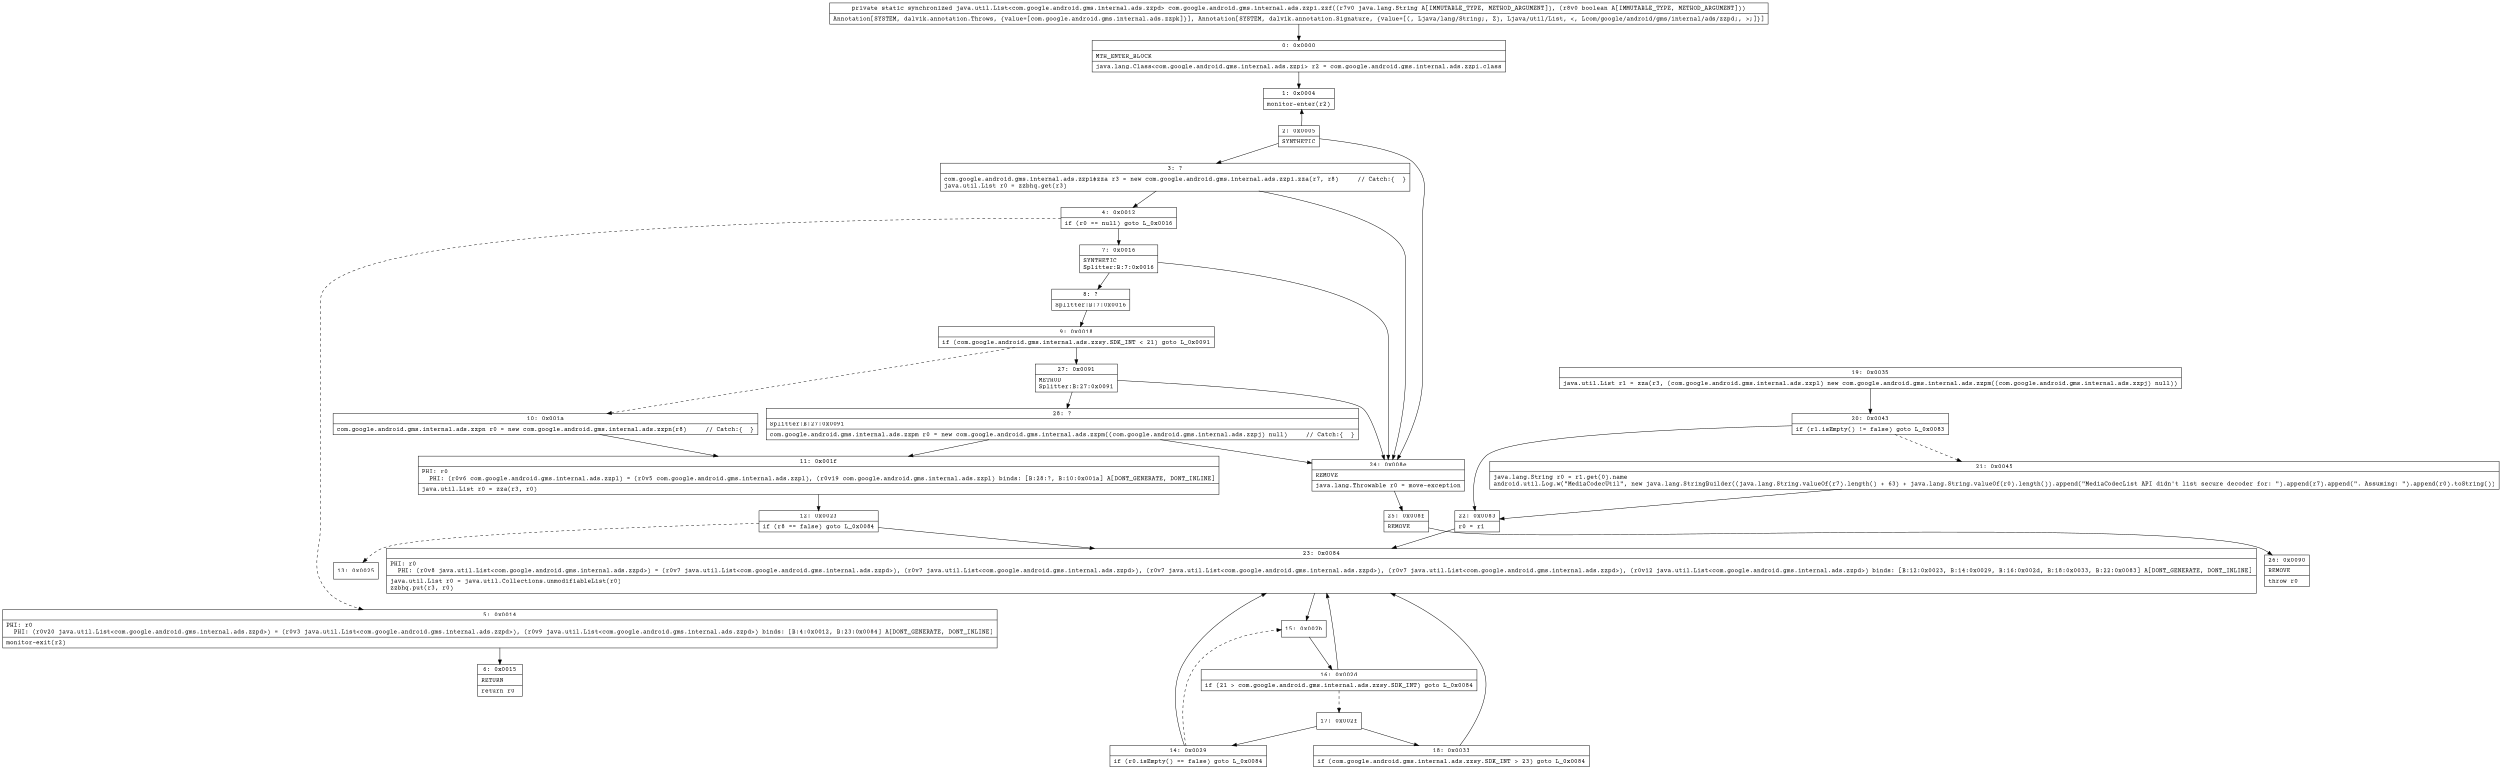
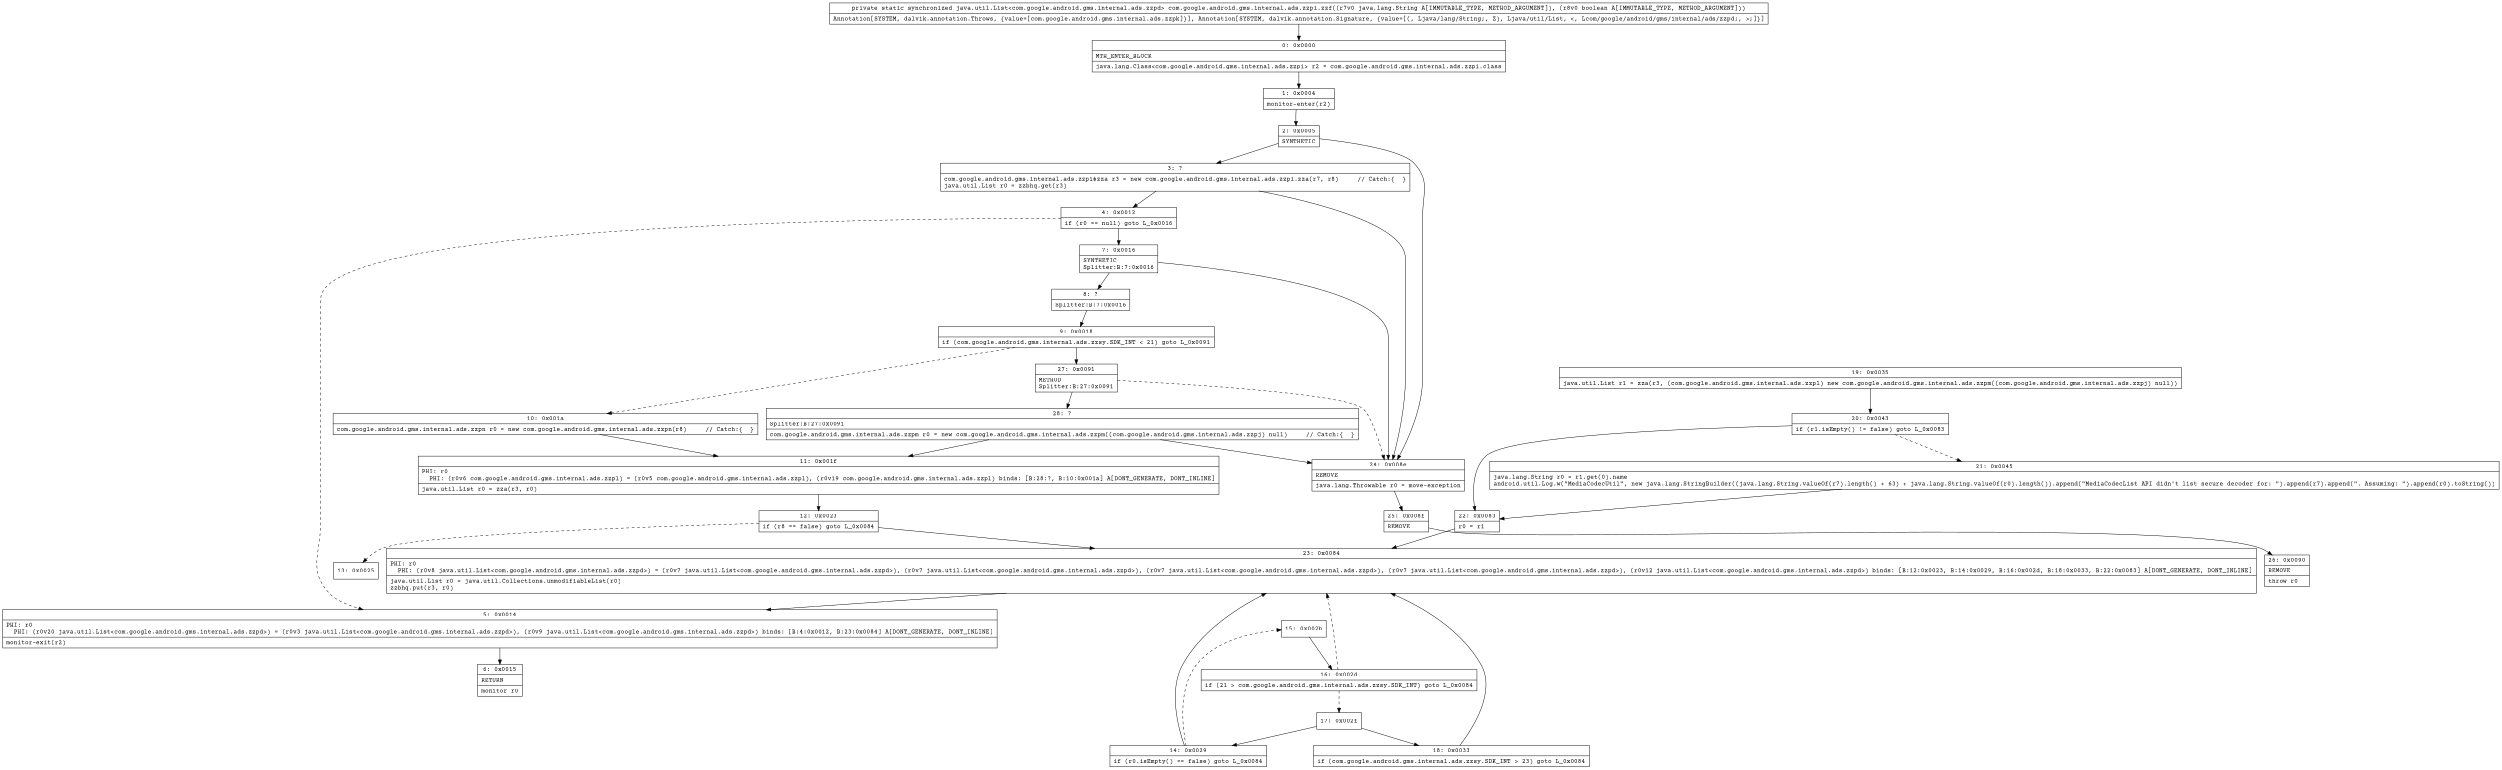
edge "2: 0x0005" -> "1: 0x0004": reversed
edge "27: 0x0091" -> "24: 0x008e": style solid -> dashed
edge "23: 0x0084" -> "15: 0x002b": now "23: 0x0084" -> "5: 0x0014"
edge "16: 0x002d" -> "23: 0x0084": style solid -> dashed
node "6: 0x0015": text "return r0" -> "monitor r0"
